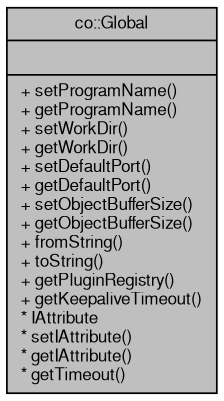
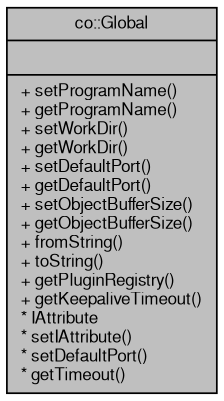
node "co::Global": text "* getIAttribute()" -> "* setDefaultPort()"
